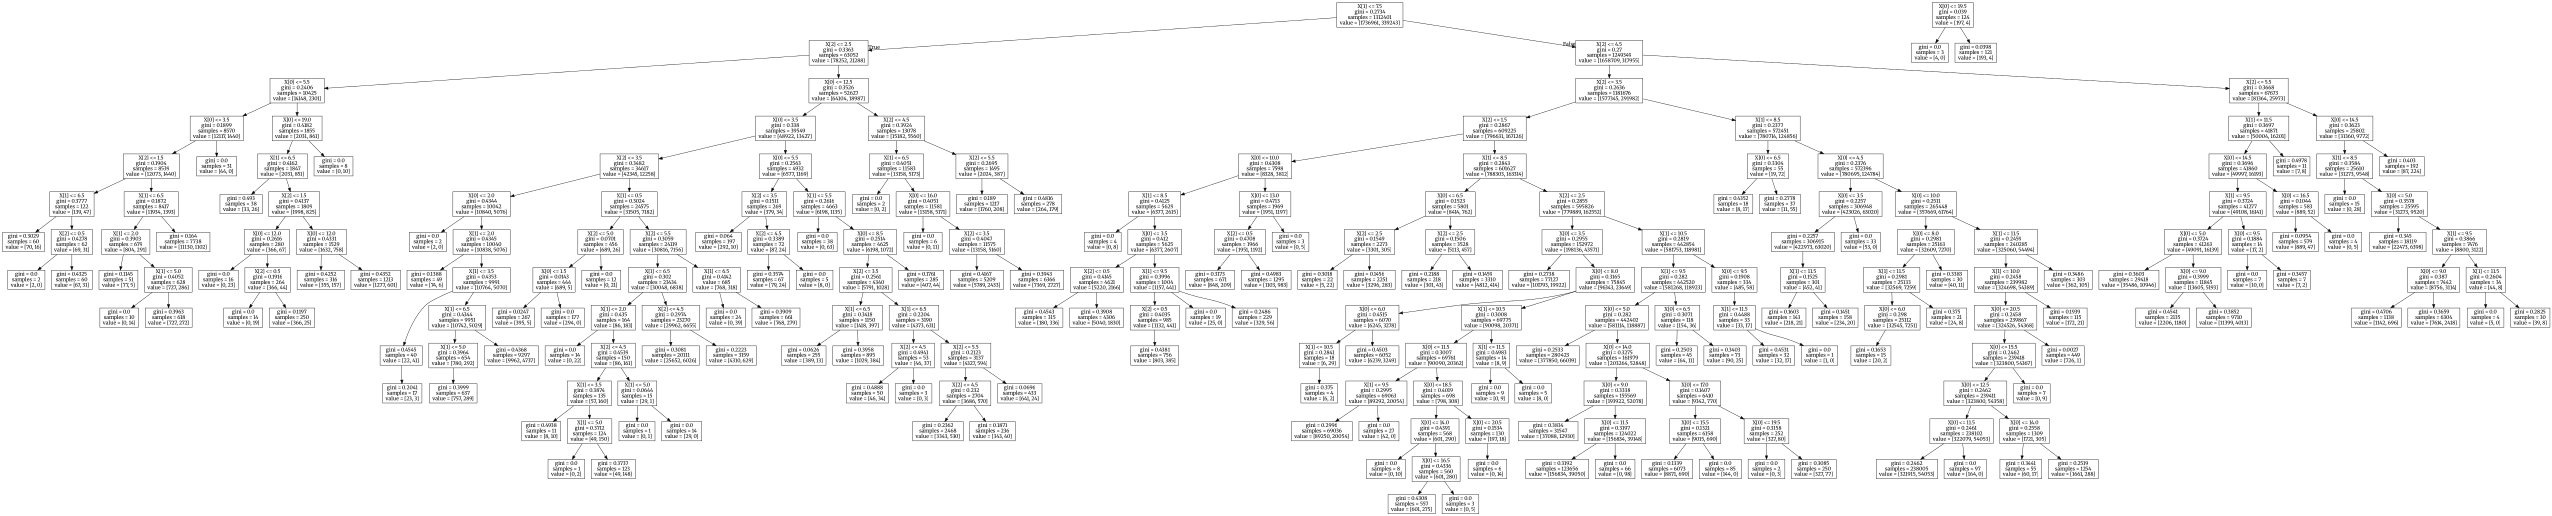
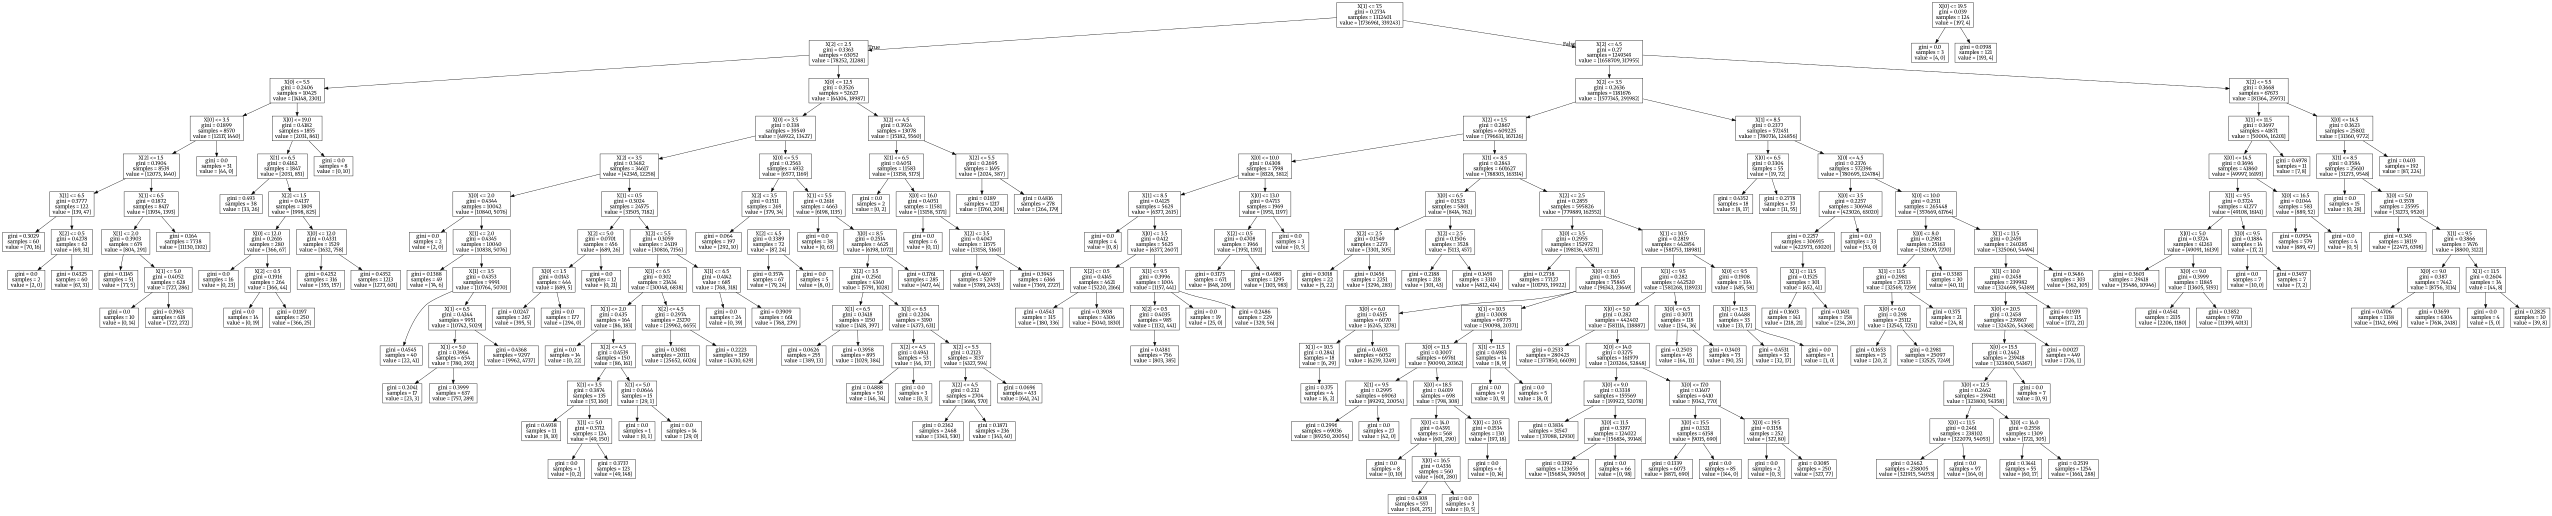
edge "X[2] <= 3.5 gini = 0.1511 samples = 269 value = [379, 34]" -> "X[2] <= 4.5 gini = 0.3389 samples = 72 value = [87, 24]": removed
node "gini = 0.2981 samples = 25097 value = [32525, 7249]": added
edge "gini = 0.4545 samples = 40 value = [22, 41]" -> "gini = 0.2041 samples = 17 value = [23, 3]": now "X[1] <= 5.0 gini = 0.3964 samples = 654 value = [780, 292]" -> "gini = 0.2041 samples = 17 value = [23, 3]"
